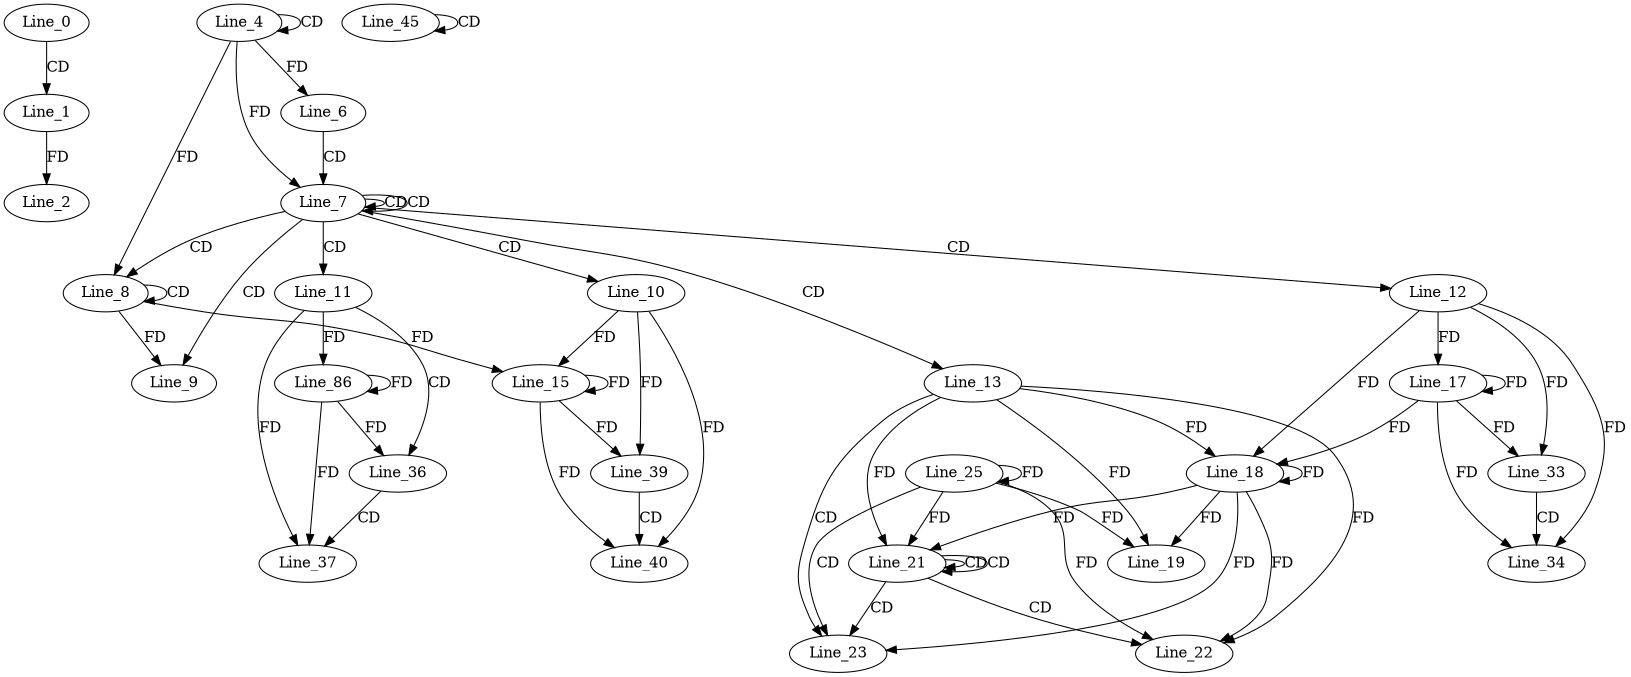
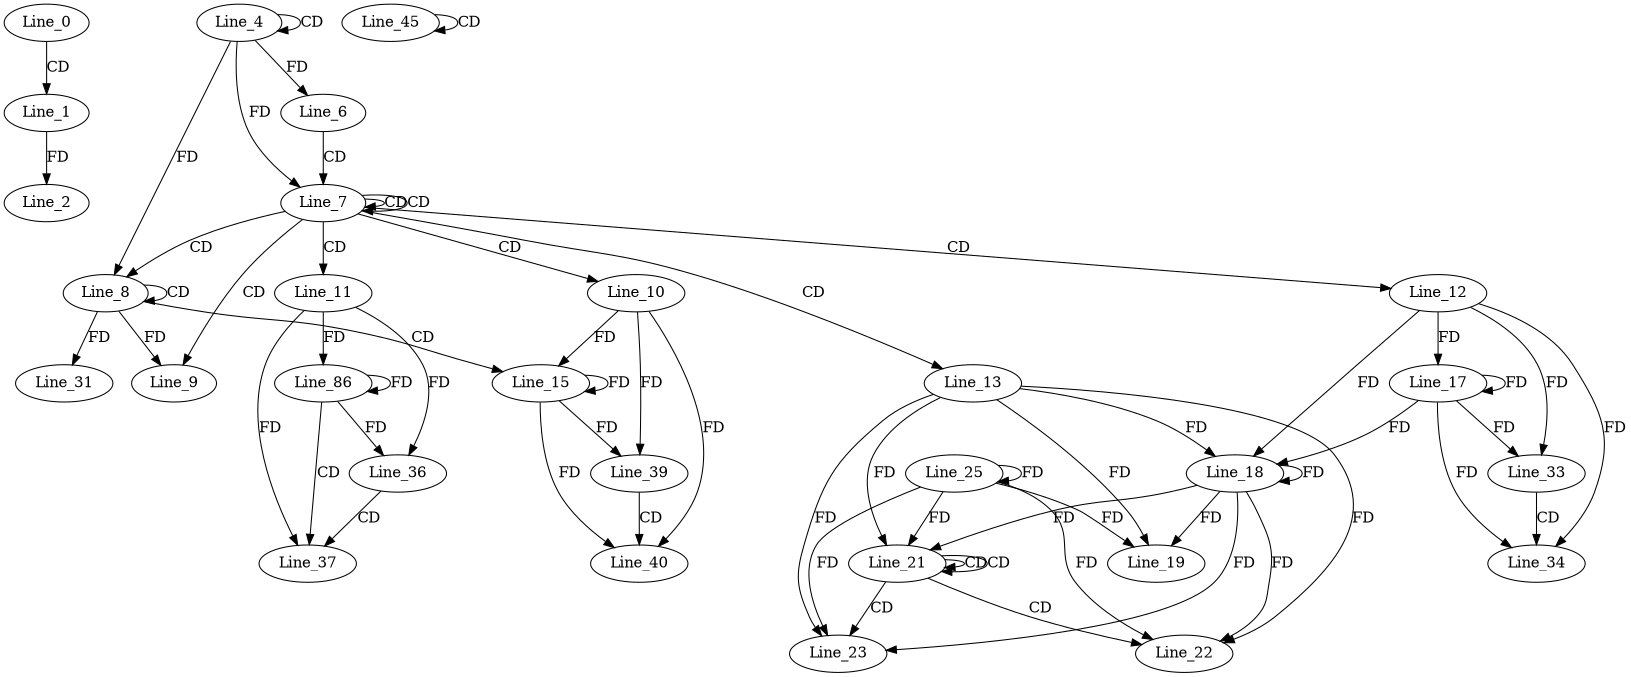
edge "Line_8" -> "Line_15": label "FD" -> "CD"
node "Line_31": added
edge "Line_11" -> "Line_36": label "CD" -> "FD"
edge "Line_86" -> "Line_37": label "FD" -> "CD"
edge "Line_13" -> "Line_23": label "CD" -> "FD"
edge "Line_25" -> "Line_23": label "CD" -> "FD"
